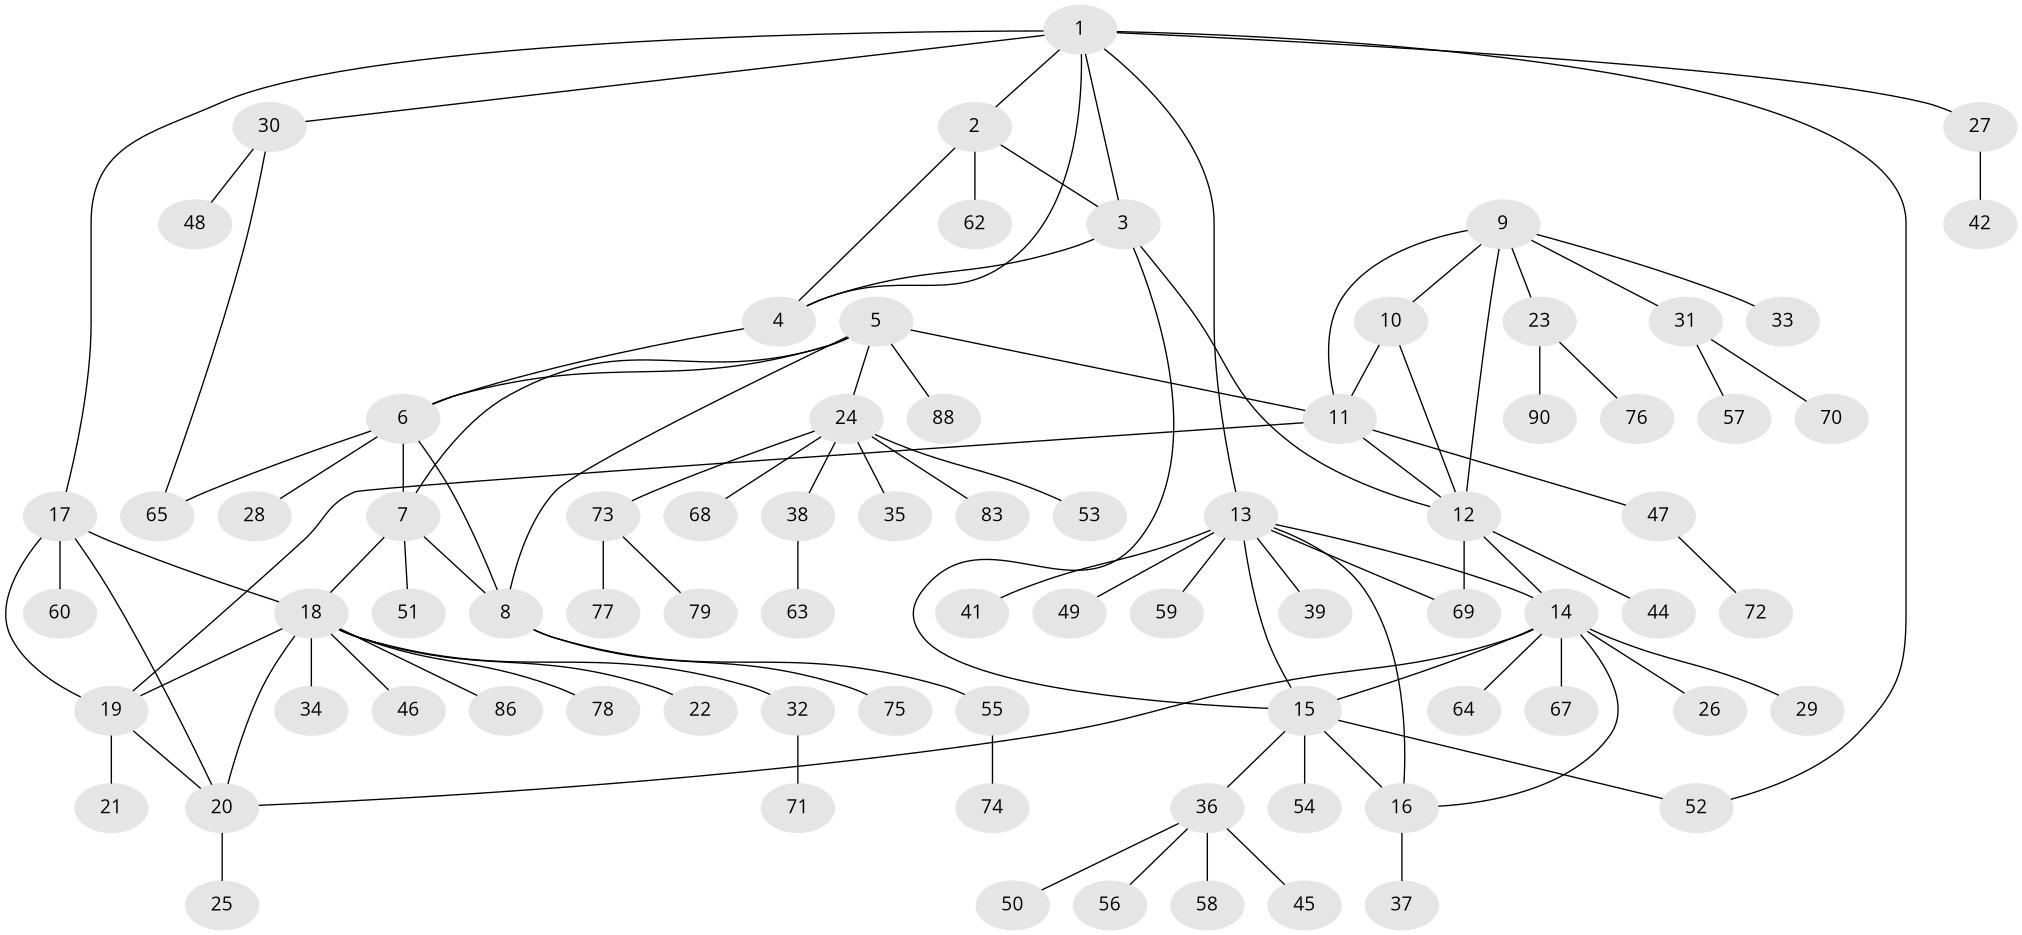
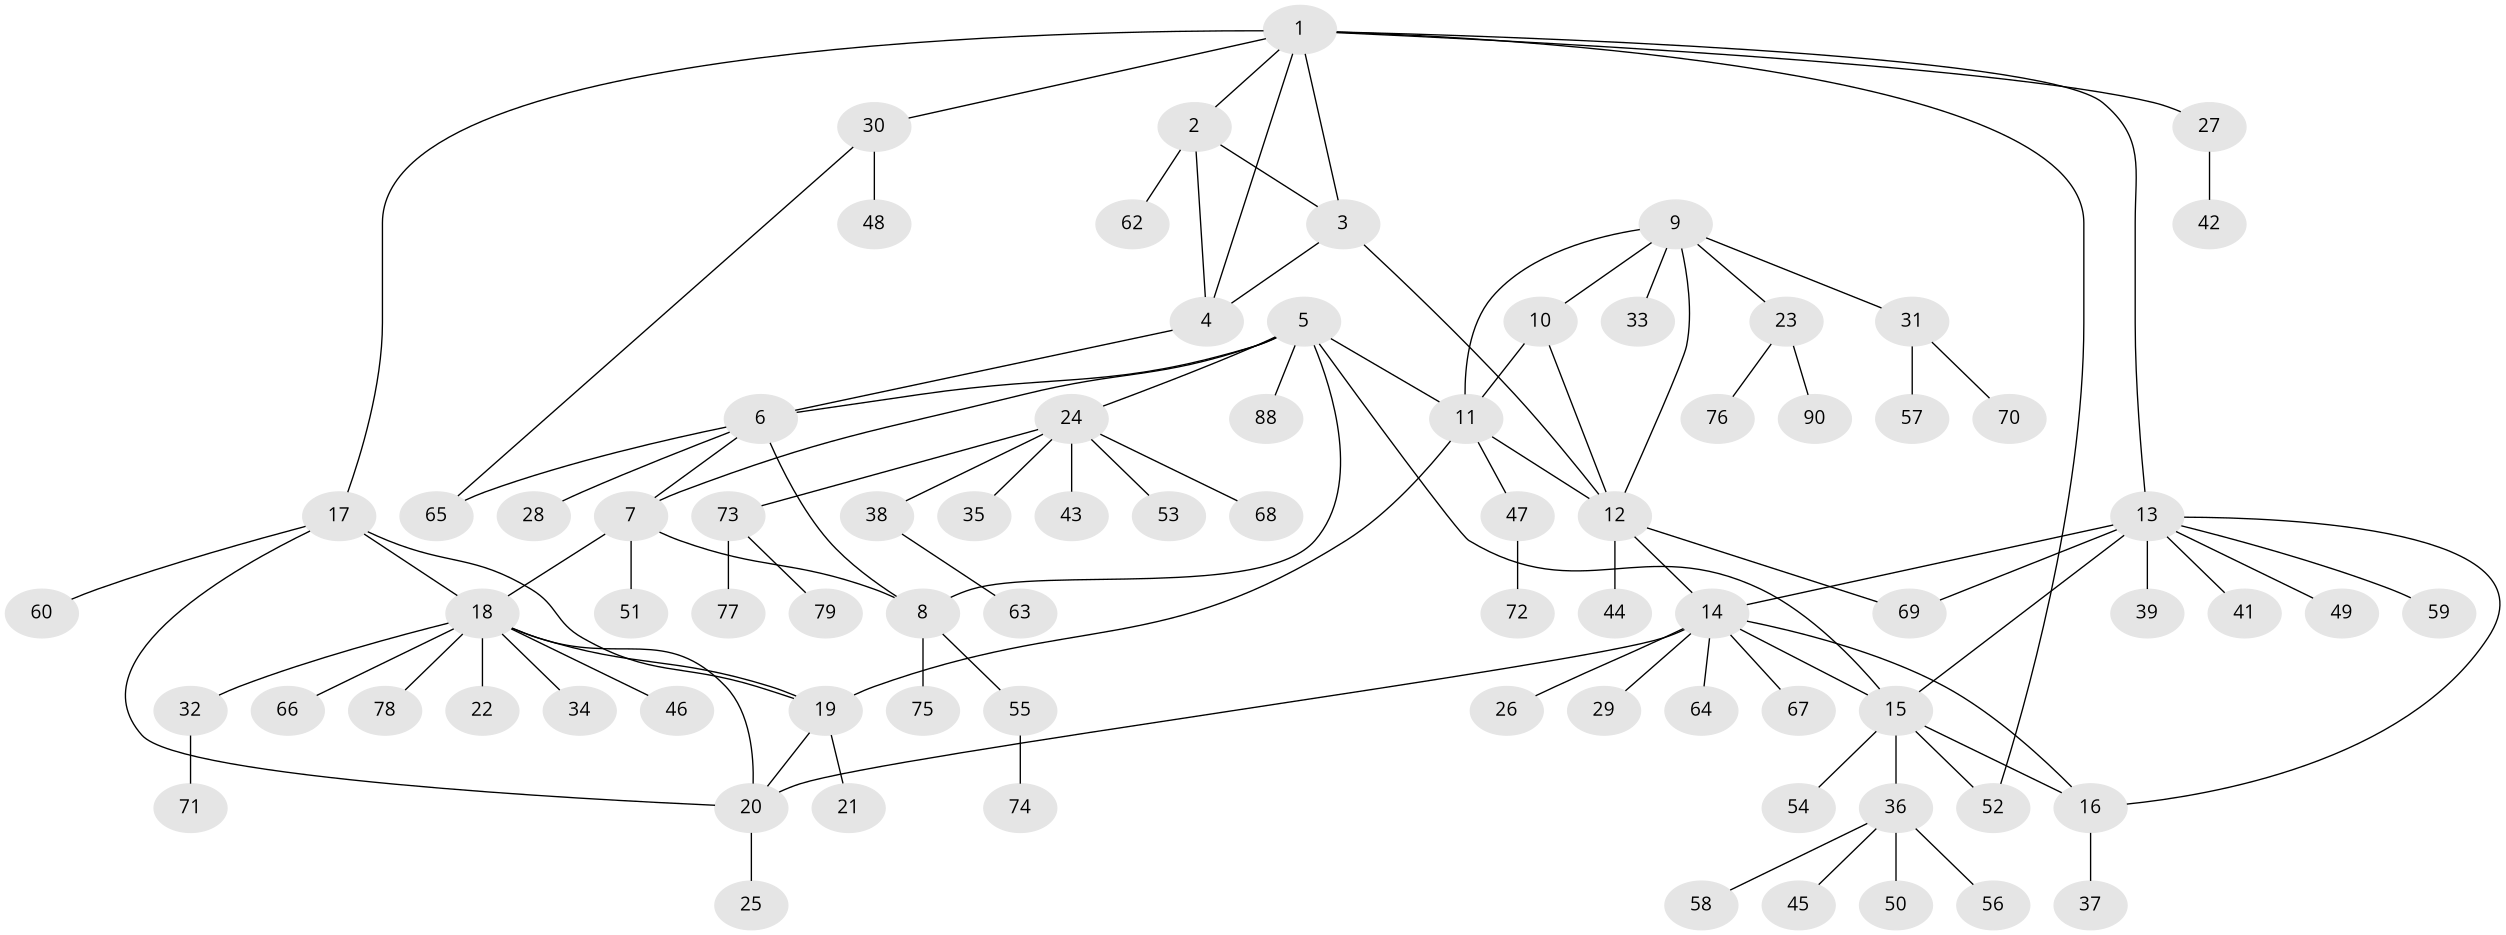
node "83": label "83" -> "43"
edge "3" -- "15": now "5" -- "15"
node "86": label "86" -> "66"
